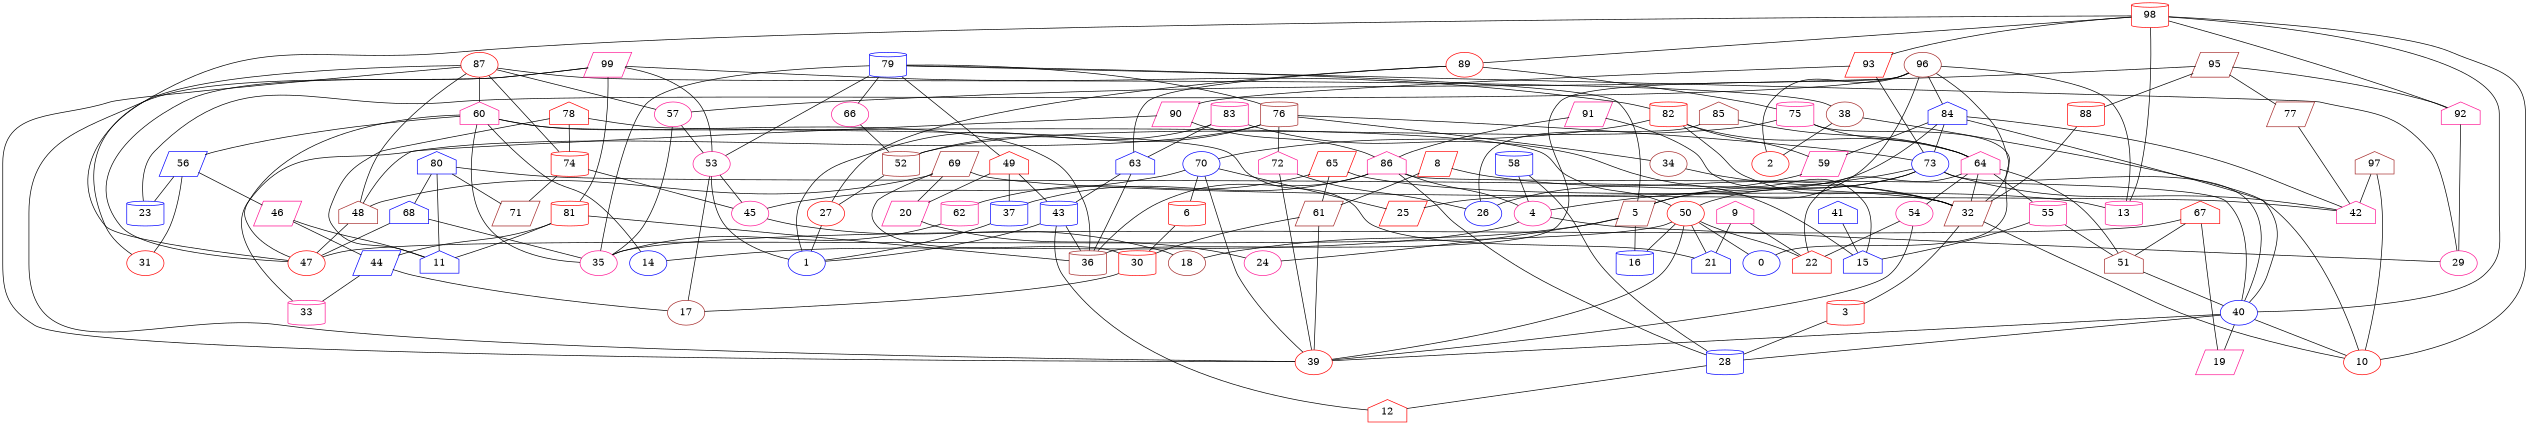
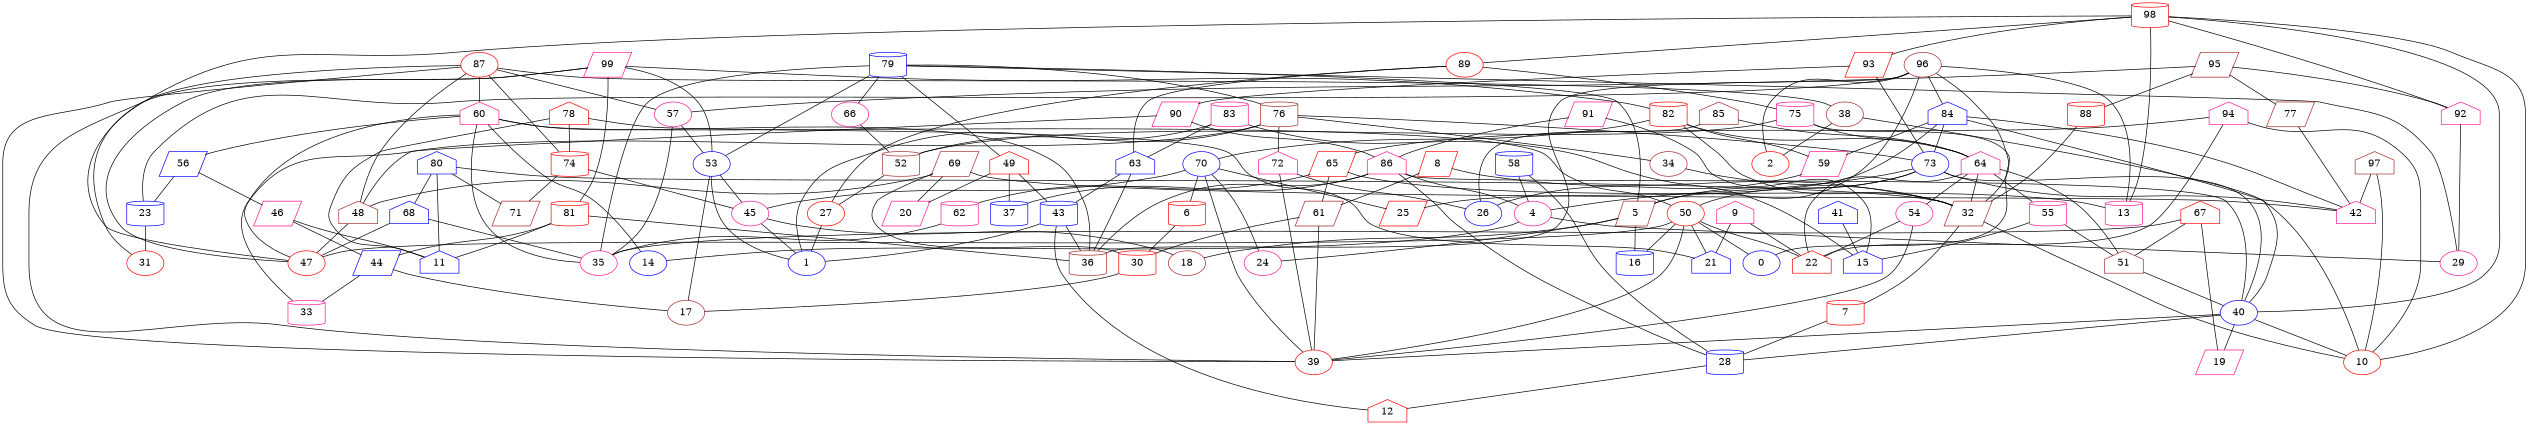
node "94": added
node "53": color deeppink -> blue
edge "56" -- "31": now "23" -- "31"
edge "37" -- "1": now "45" -- "1"
edge "20" -- "24": now "70" -- "24"
node "3": label "3" -> "7"
